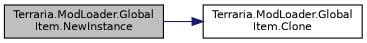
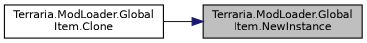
edge "Terraria.ModLoader.Global Item.NewInstance" -> "Terraria.ModLoader.Global Item.Clone": reversed
